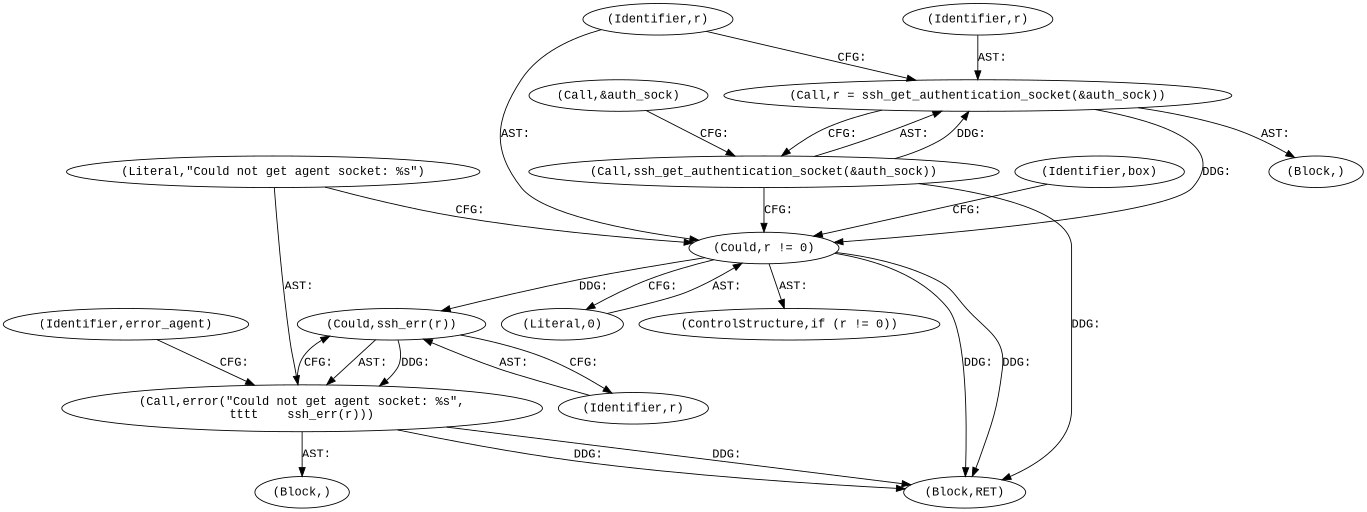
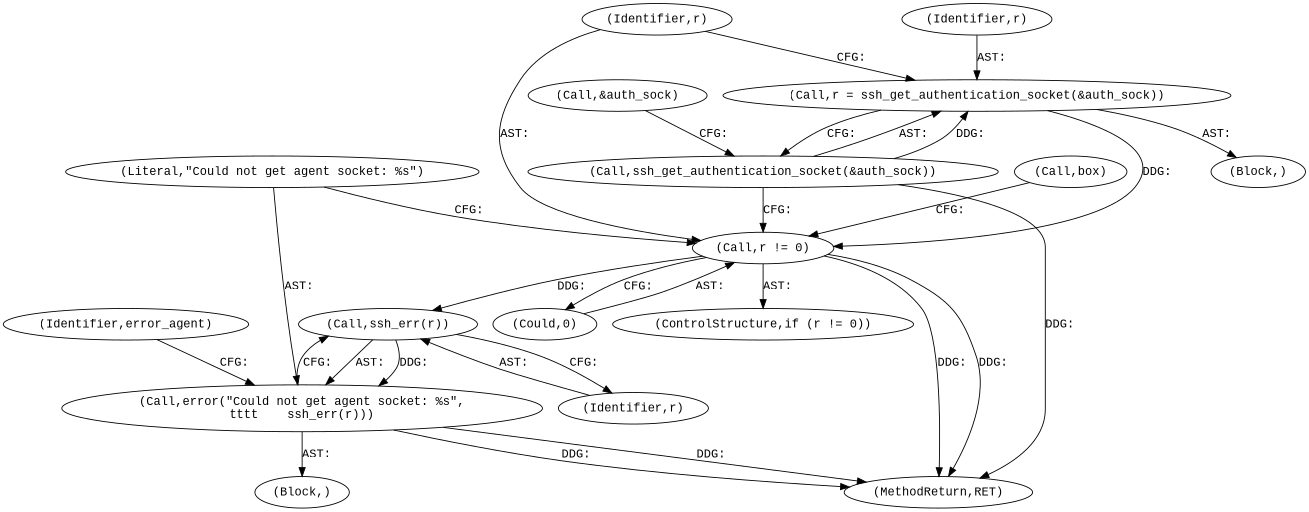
node "(Identifier,box)": label "(Identifier,box)" -> "(Call,box)"
node "(Could,r != 0)": label "(Could,r != 0)" -> "(Call,r != 0)"
node "(Could,ssh_err(r))": label "(Could,ssh_err(r))" -> "(Call,ssh_err(r))"
node "(Literal,0)": label "(Literal,0)" -> "(Could,0)"
node "(Block,RET)": label "(Block,RET)" -> "(MethodReturn,RET)"
